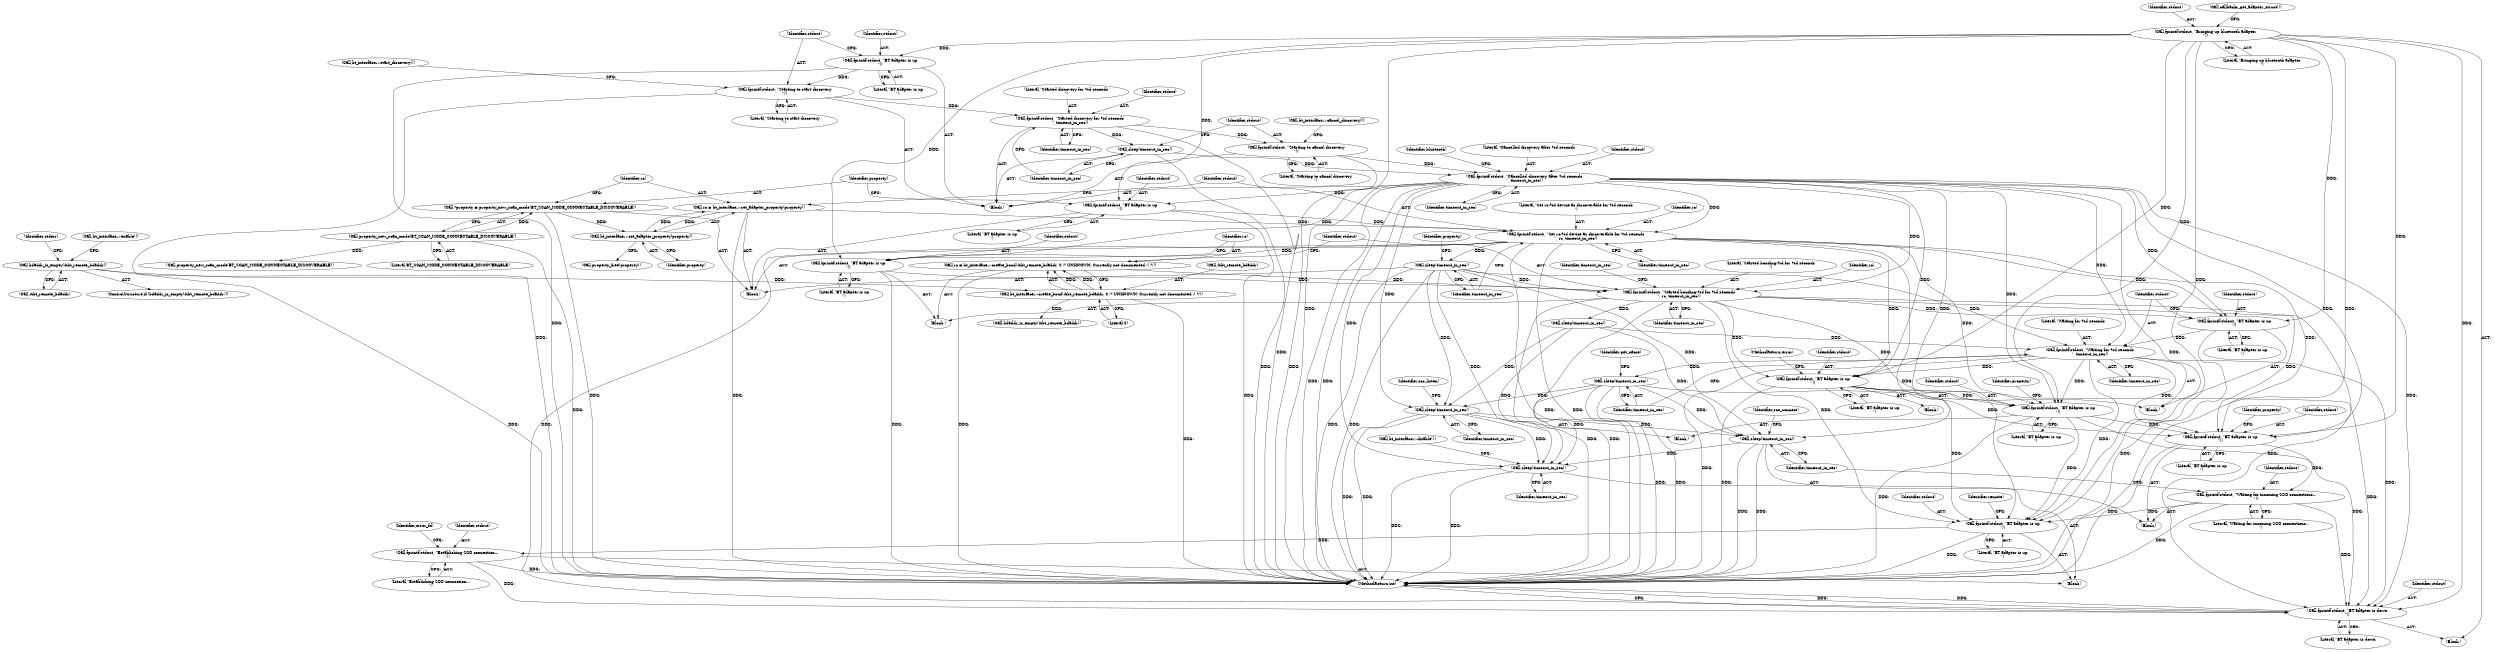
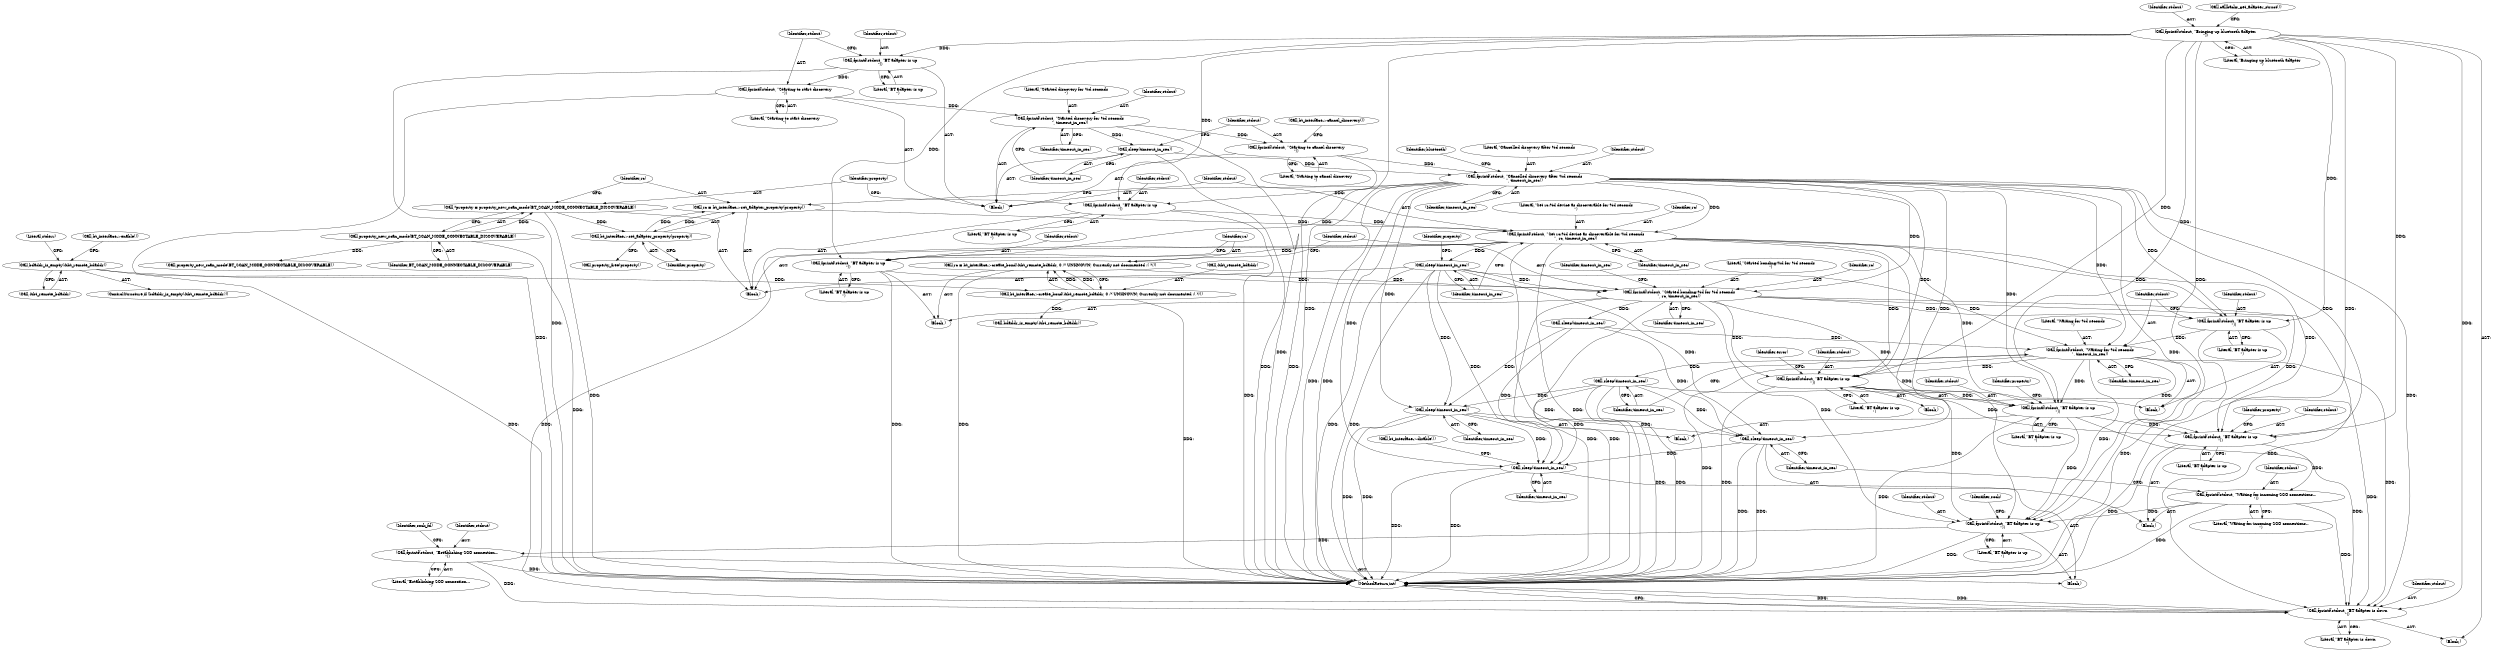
node "(Call,bt_interface->start_discovery())": removed
node "(Identifier,stderr)": label "(Identifier,stderr)" -> "(Literal,stderr)"
node "(Literal,BT_SCAN_MODE_CONNECTABLE_DISCOVERABLE)": label "(Literal,BT_SCAN_MODE_CONNECTABLE_DISCOVERABLE)" -> "(Identifier,BT_SCAN_MODE_CONNECTABLE_DISCOVERABLE)"
node "(Literal,0)": removed
node "(Identifier,get_name)": removed
node "(MethodReturn,error)": label "(MethodReturn,error)" -> "(Identifier,error)"
node "(Identifier,sco_listen)": removed
node "(Identifier,sco_connect)": removed
node "(Identifier,remote)": label "(Identifier,remote)" -> "(Identifier,sock)"
node "(Identifier,error_fd)": label "(Identifier,error_fd)" -> "(Identifier,sock_fd)"
edge "(Call,rc = bt_interface->set_adapter_property(property))" -> "(MethodReturn,int)": removed, label "DDG:"
